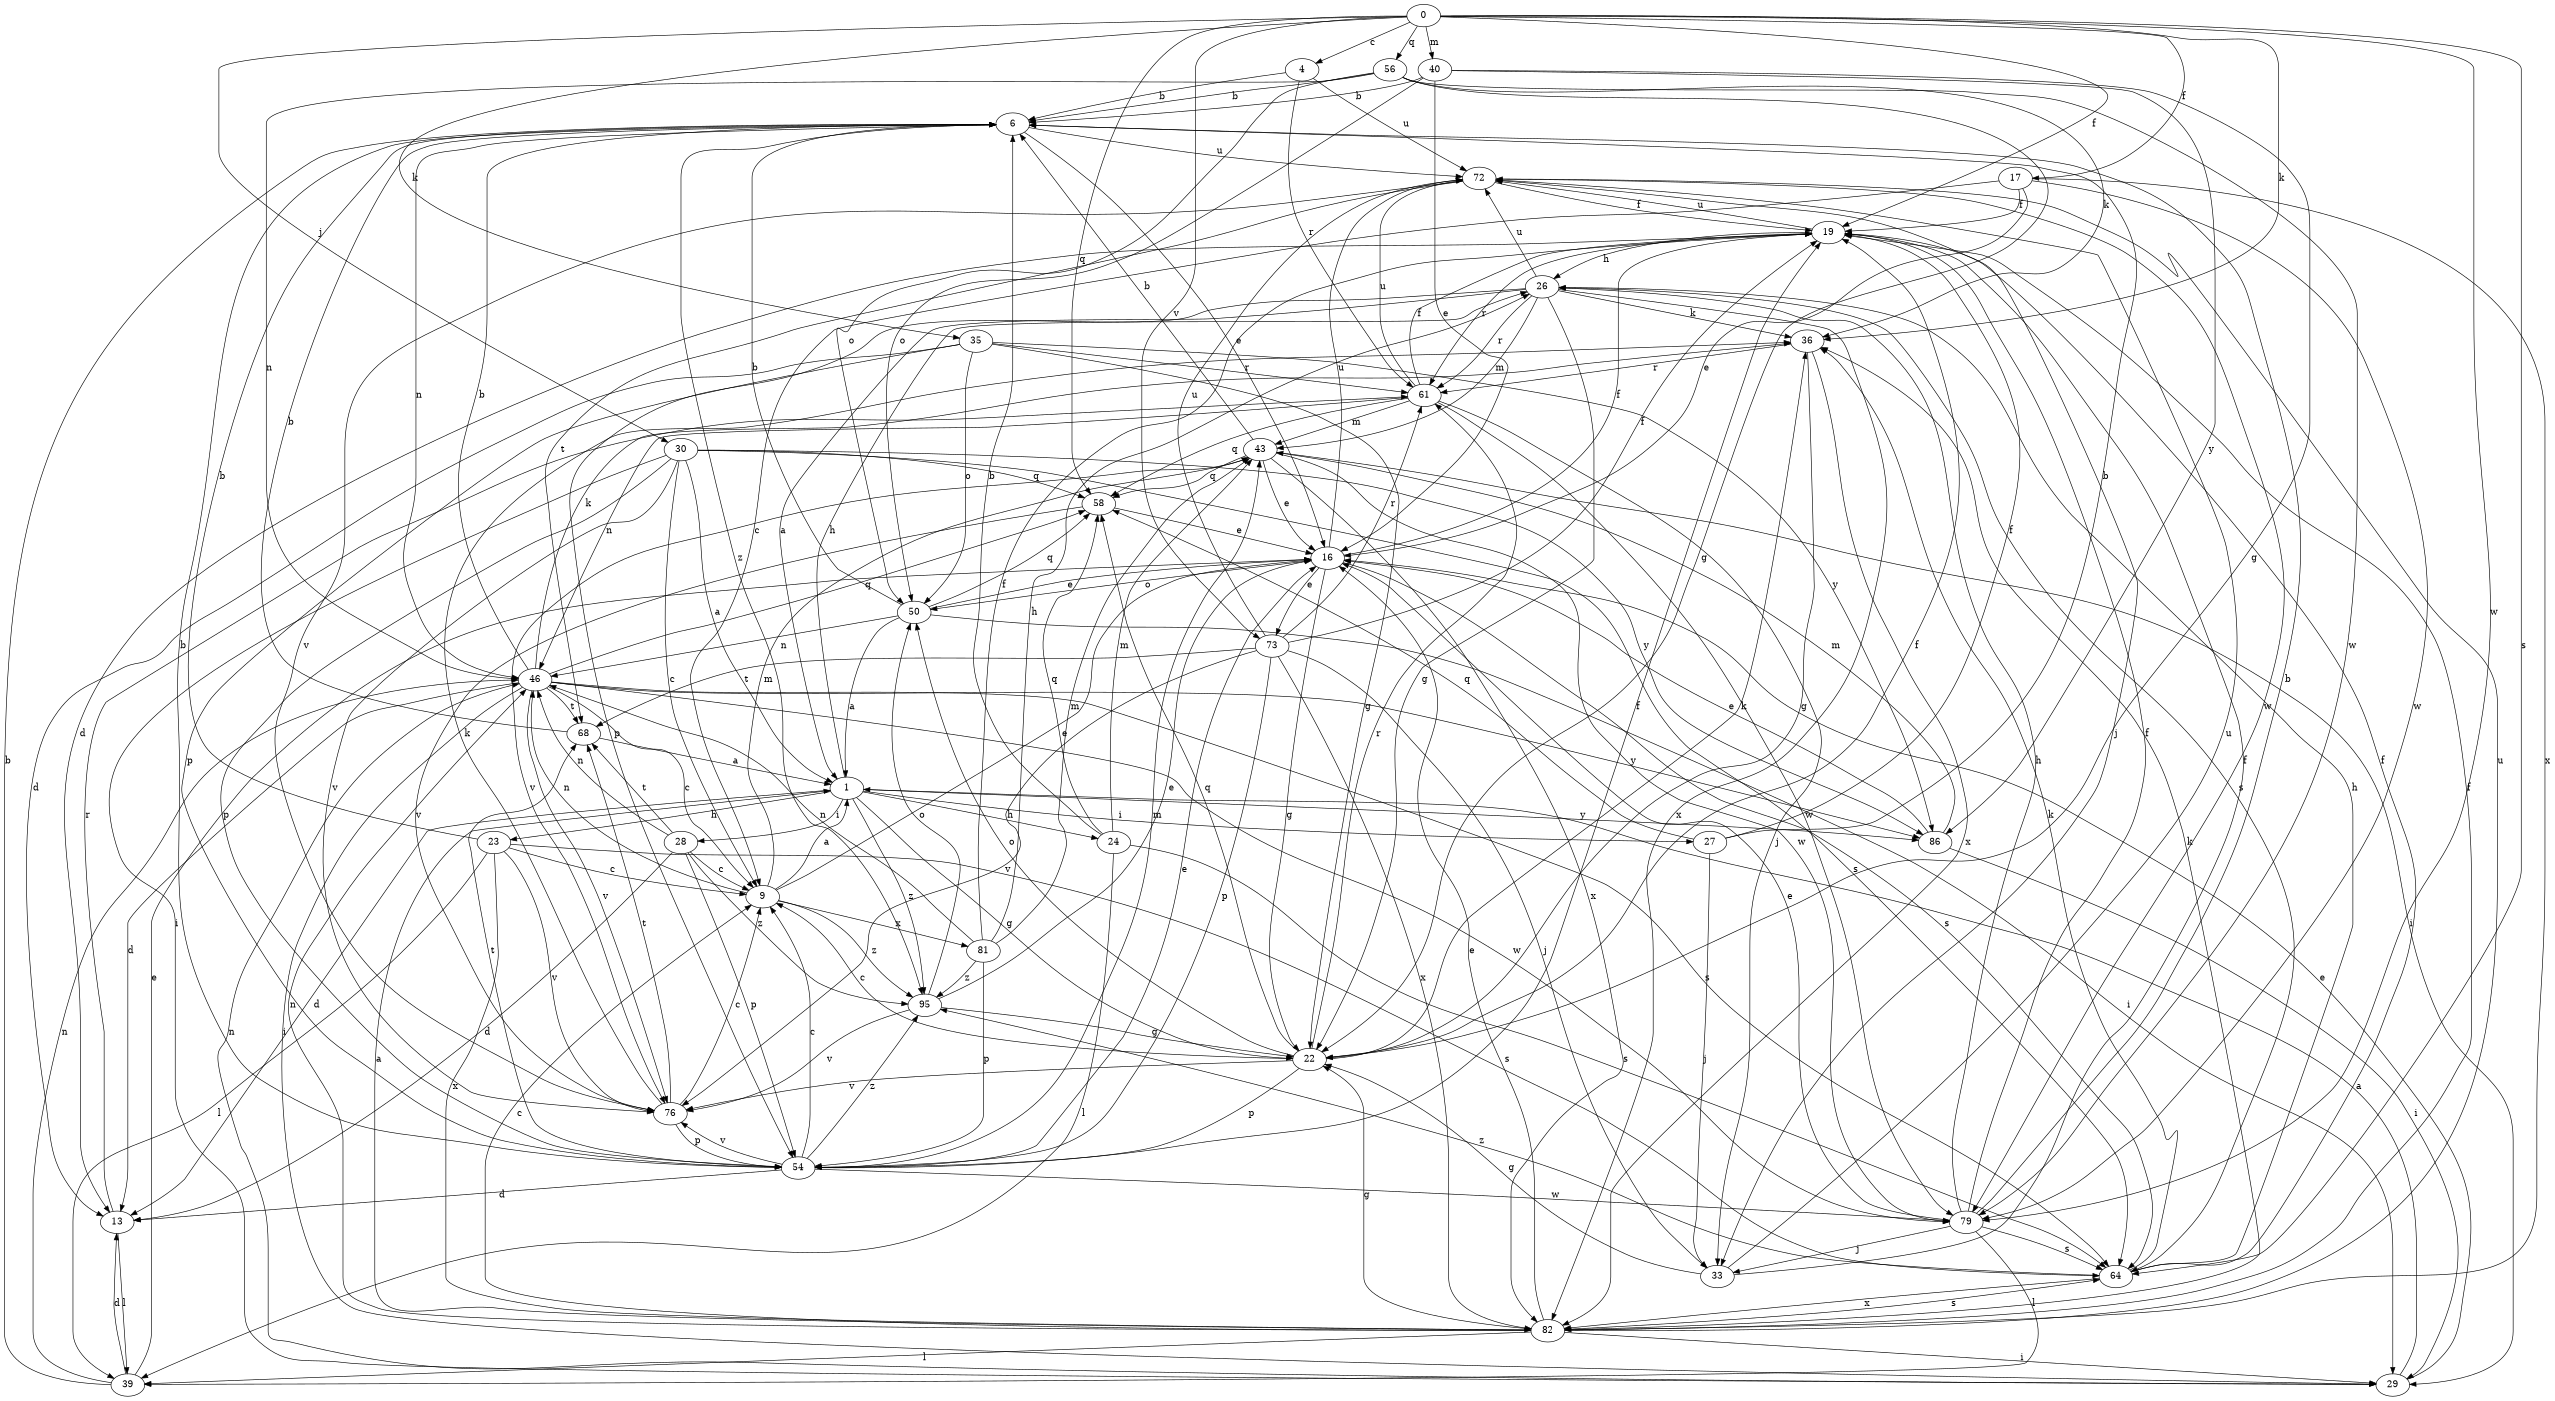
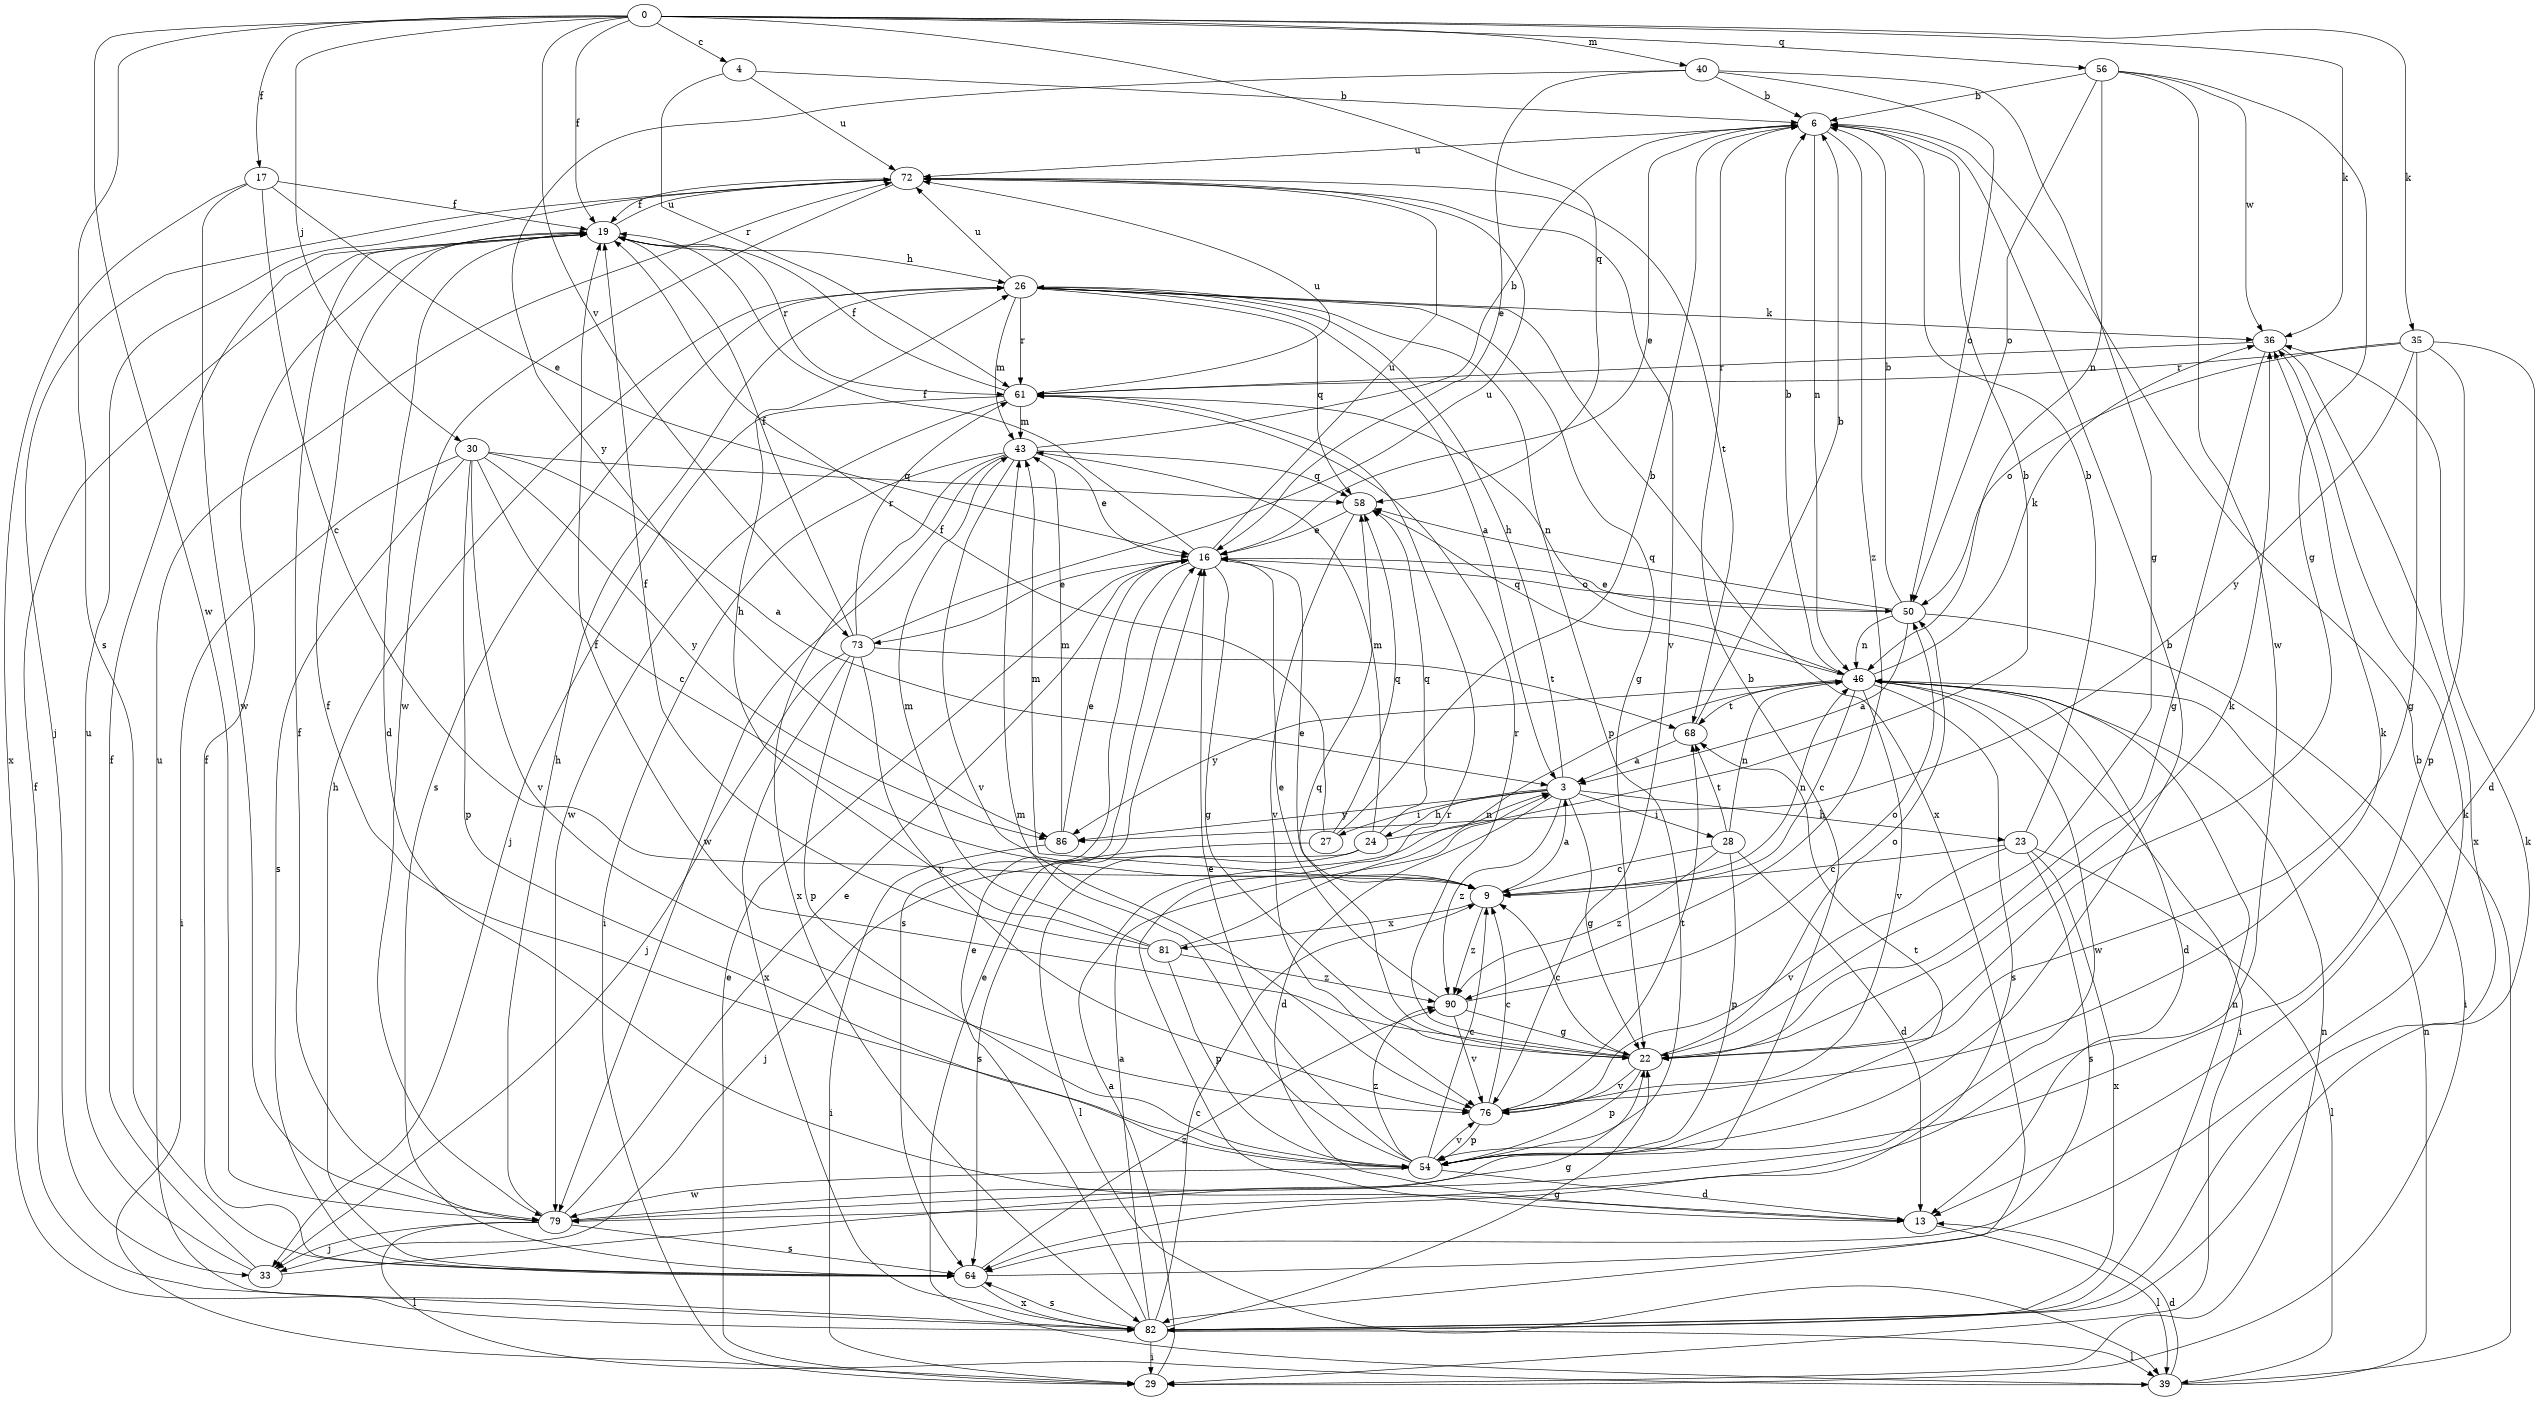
edge "56" -> "36": label "k" -> "w"
edge "61" -> "58": now "26" -> "58"
edge "9" -> "16": reversed
node "1": label "1" -> "3"
node "95": label "95" -> "90"
